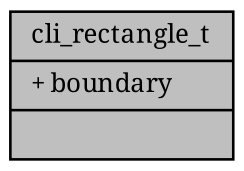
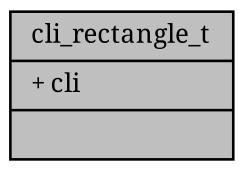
node "cli_rectangle_t": text "+ boundary" -> "+ cli"
